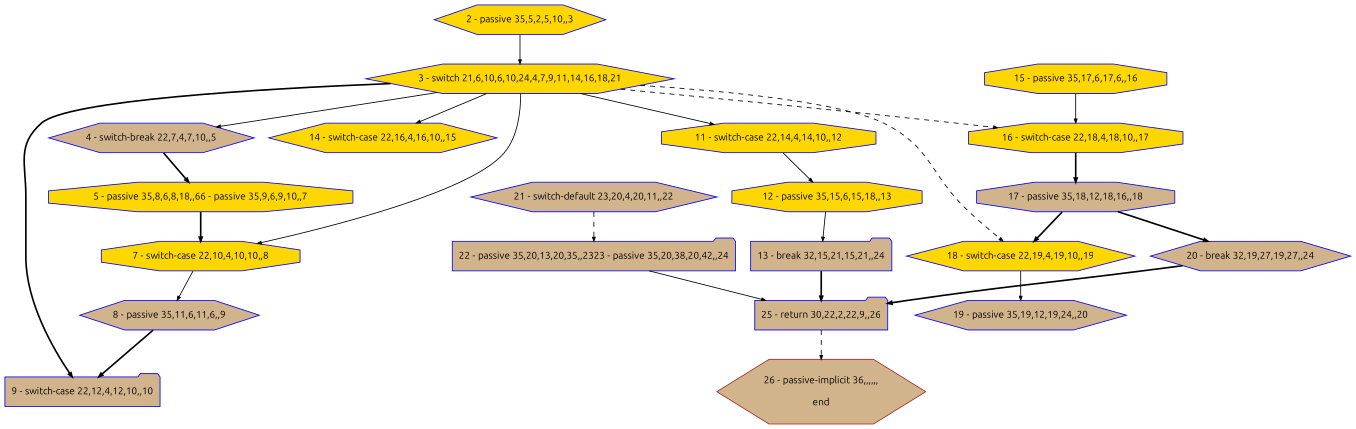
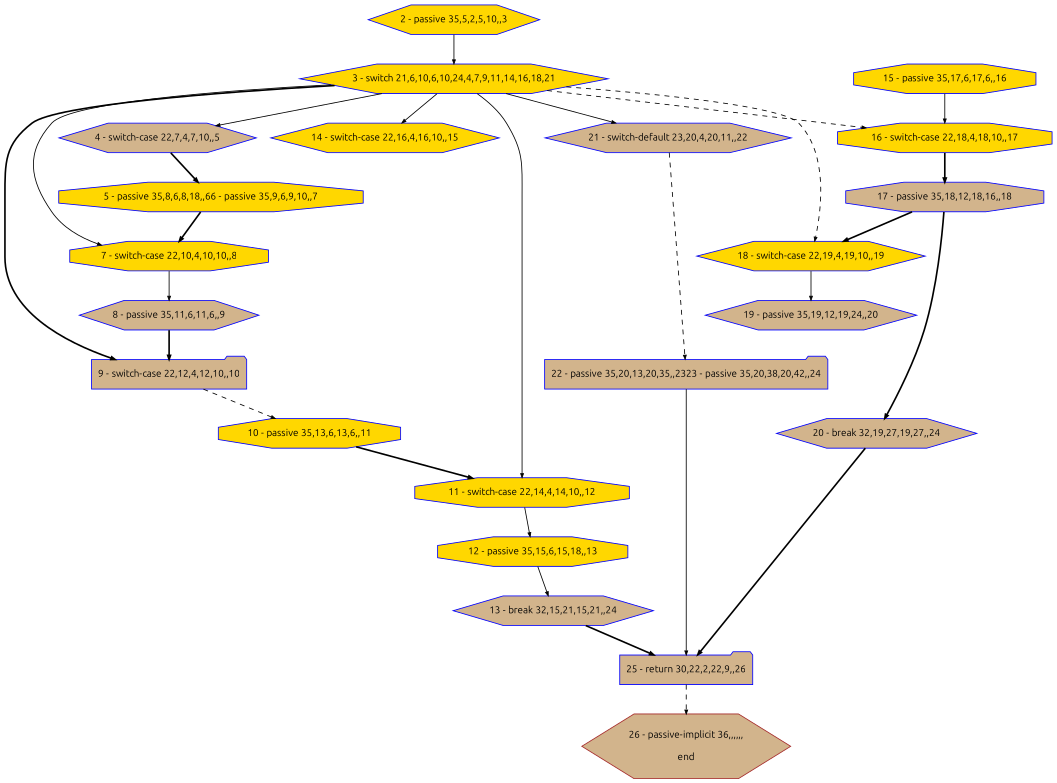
edge "3 - switch 21,6,10,6,10,24,4,7,9,11,14,16,18,21" -> "21 - switch-default 23,20,4,20,11,,22": added
node "4 - switch-break 22,7,4,7,10,,5": label "4 - switch-break 22,7,4,7,10,,5" -> "4 - switch-case 22,7,4,7,10,,5"
node "13 - break 32,15,21,15,21,,24": shape folder -> hexagon
node "10 - passive 35,13,6,13,6,,11": added
